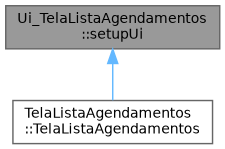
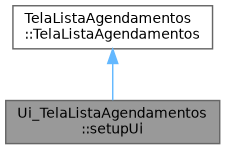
edge "TelaListaAgendamentos ::TelaListaAgendamentos" -> "Ui_TelaListaAgendamentos ::setupUi": reversed
